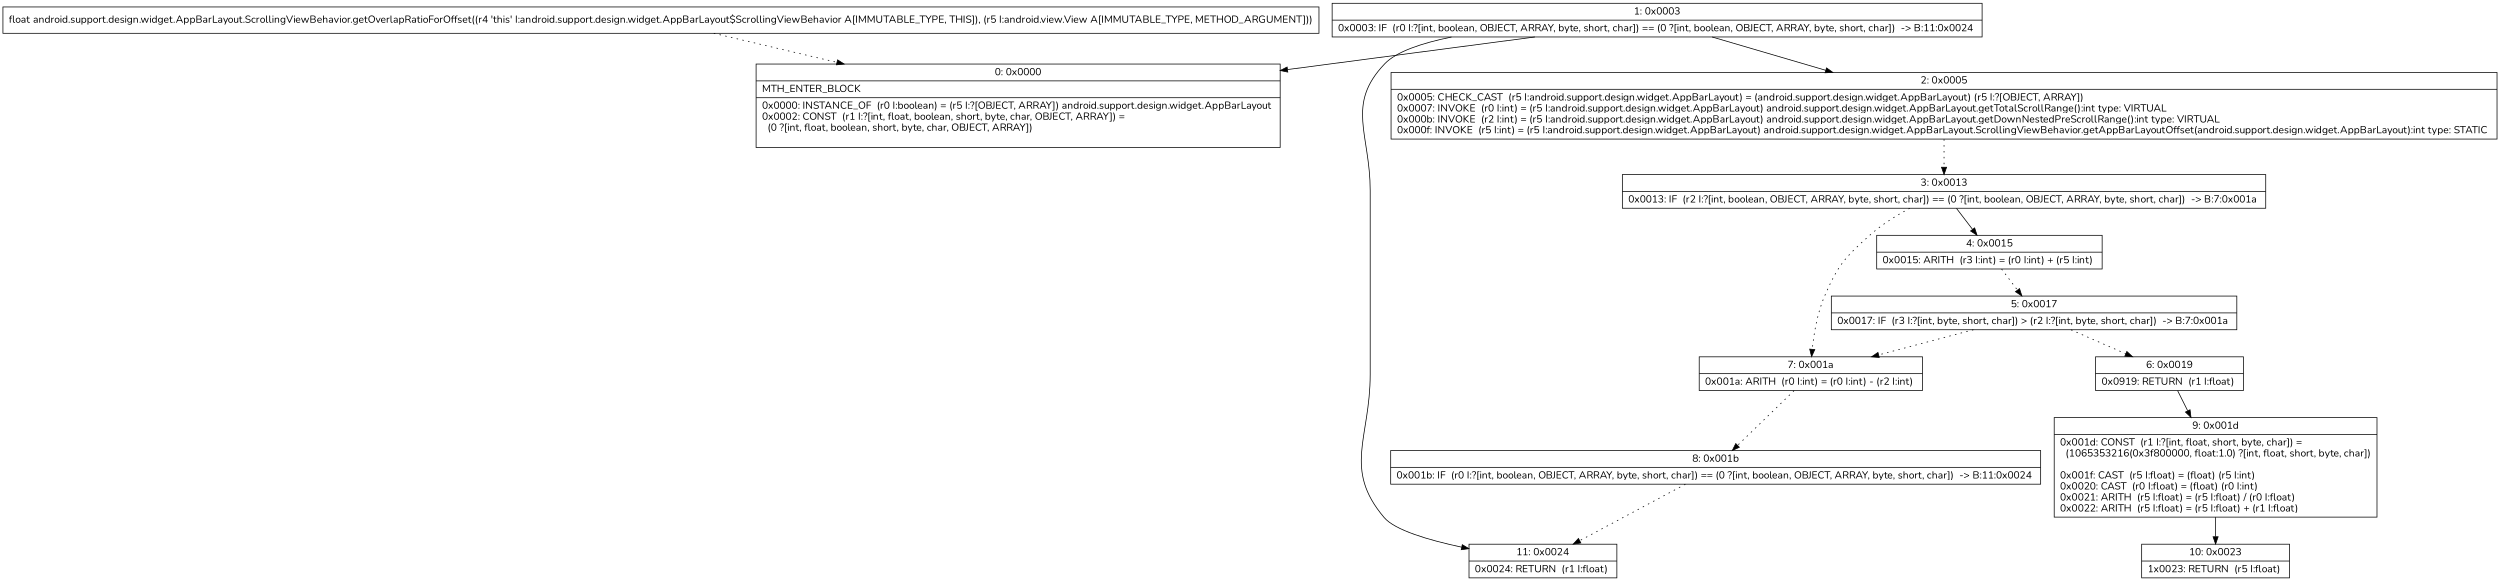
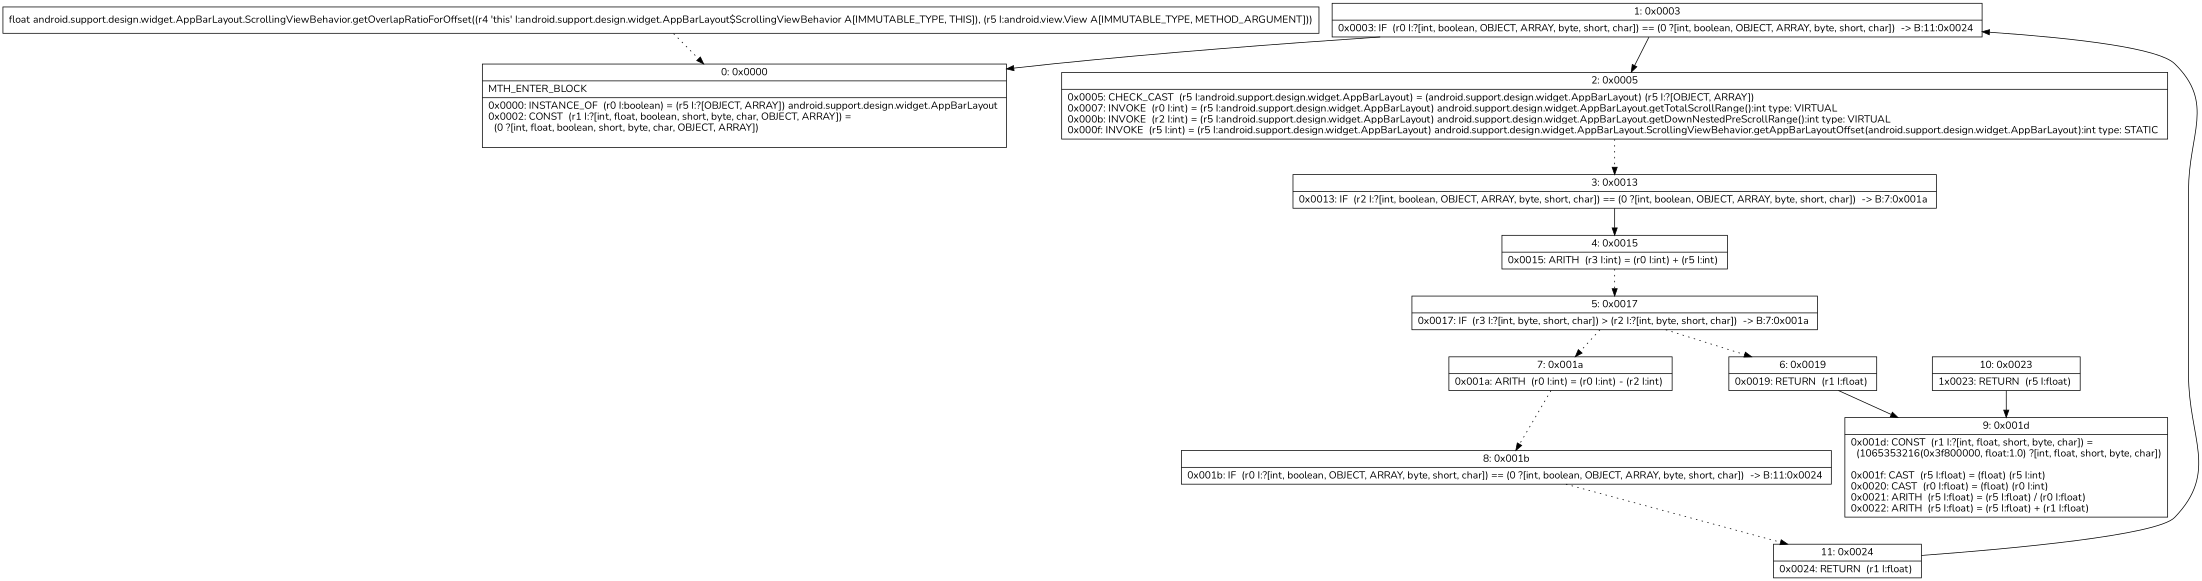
edge "3: 0x0013" -> "7: 0x001a": removed
edge "1: 0x0003" -> "11: 0x0024": reversed
node "6: 0x0019": text "0x0919: RETURN  (r1 I:float)" -> "0x0019: RETURN  (r1 I:float)"
edge "9: 0x001d" -> "10: 0x0023": reversed
